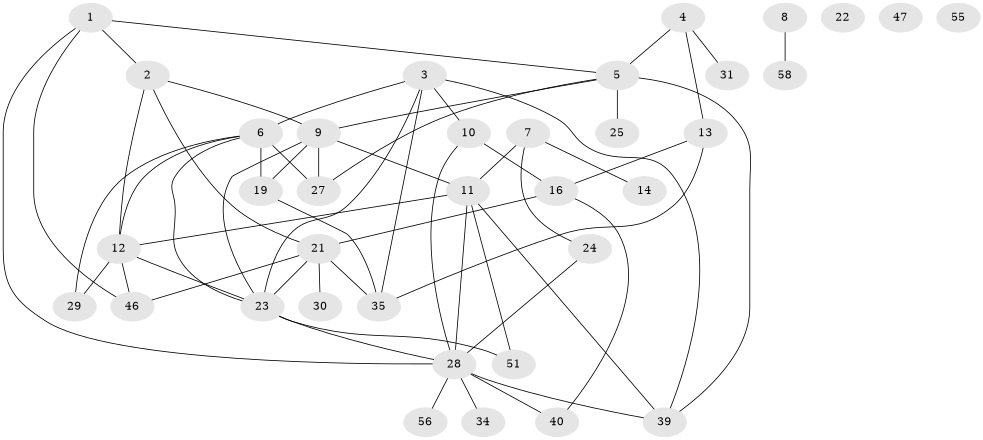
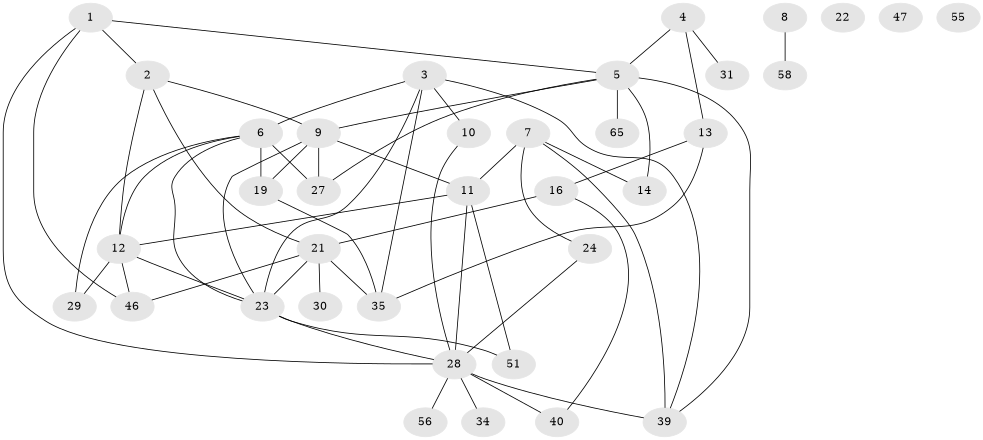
edge "5" -- "14": added
node "25": label "25" -> "65"
edge "10" -- "16": removed
edge "11" -- "39": now "7" -- "39"
